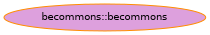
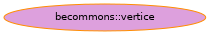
node "becommons::becommons": label "becommons::becommons" -> "becommons::vertice"
